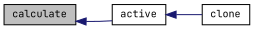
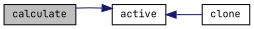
edge "active" -> "calculate": reversed
